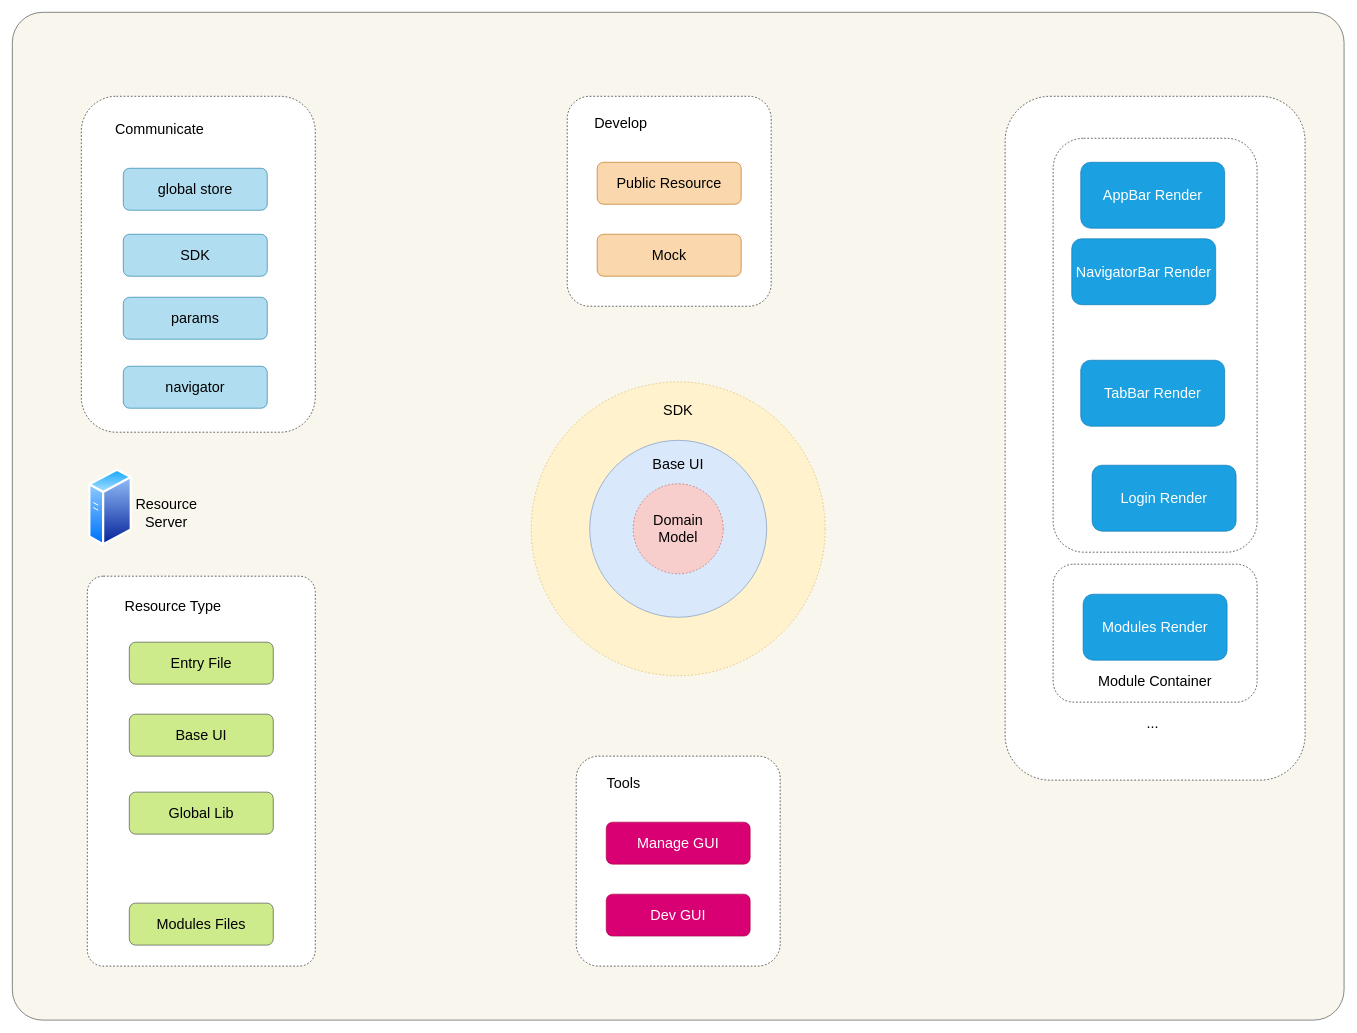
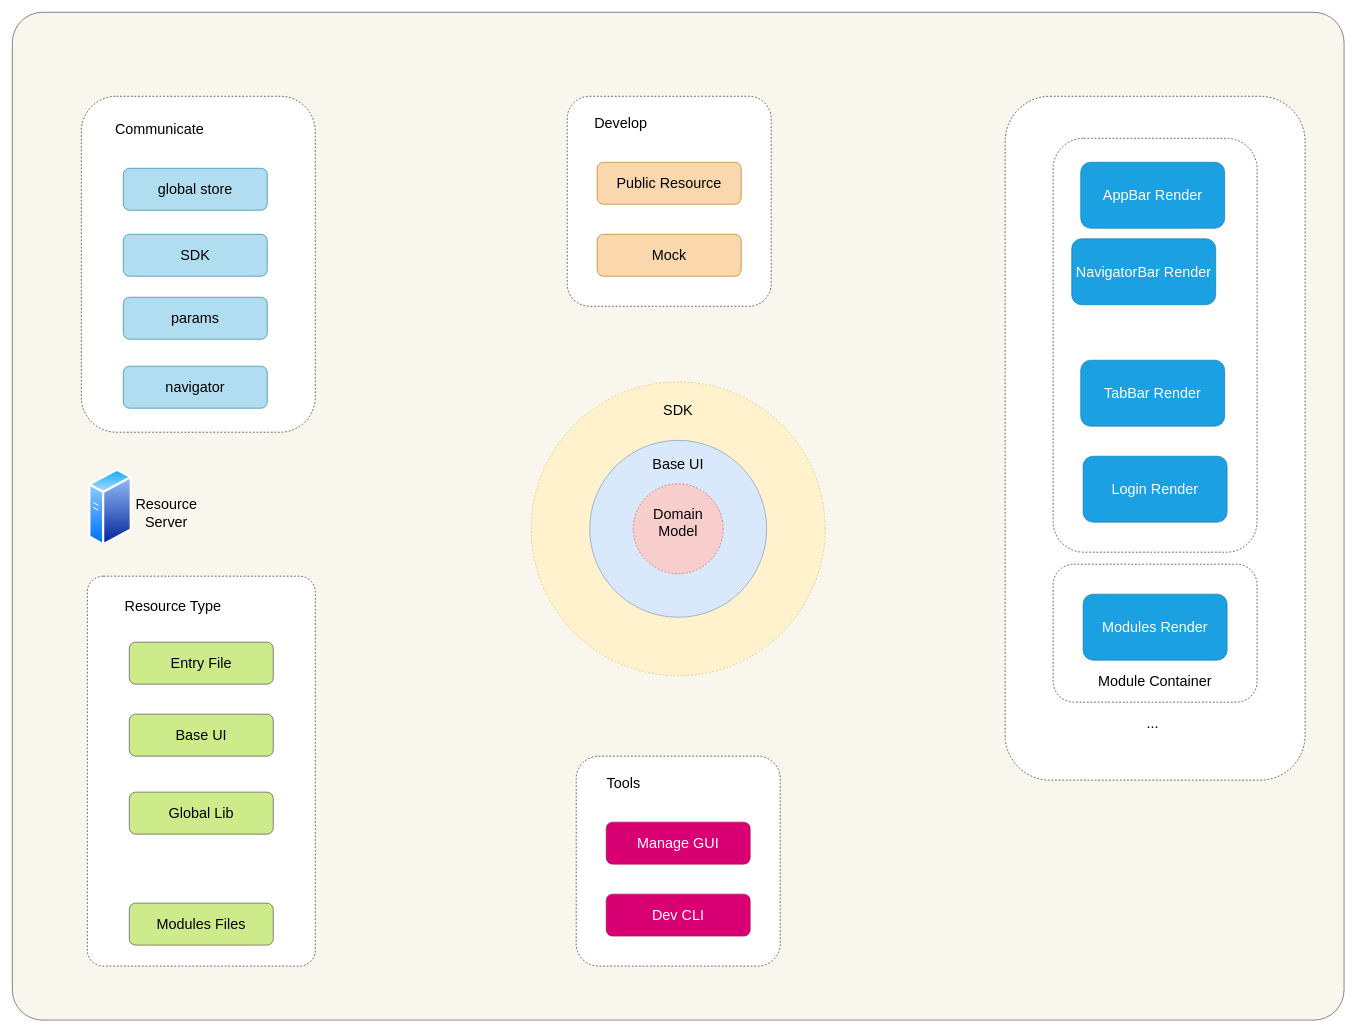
node "Login Render": moved (1164, 498) -> (1155, 489)
node "Domain Model": moved (678, 529) -> (678, 523)
node "Dev GUI": label "Dev GUI" -> "Dev CLI"
